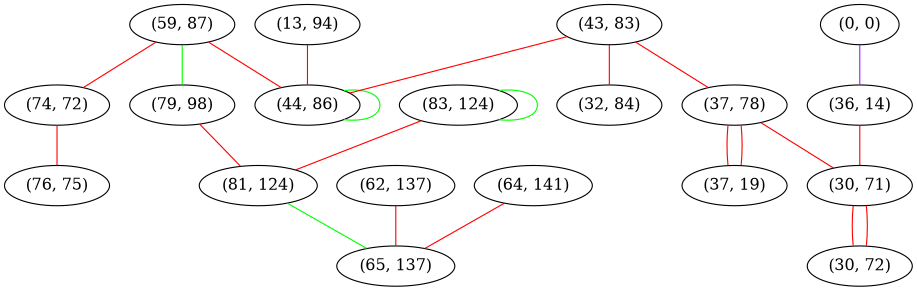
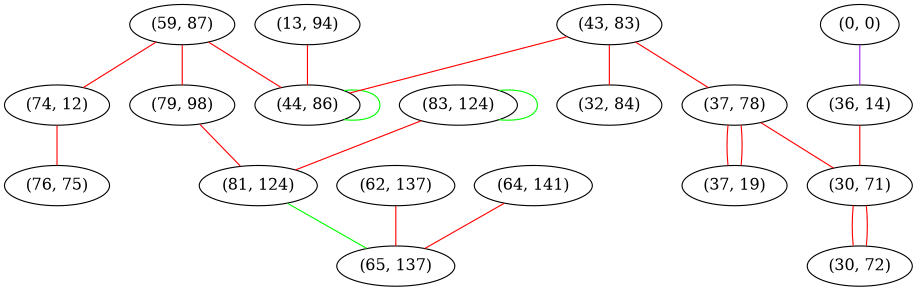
edge "(59, 87)" -- "(79, 98)": color green -> red
node "(74, 72)": label "(74, 72)" -> "(74, 12)"
